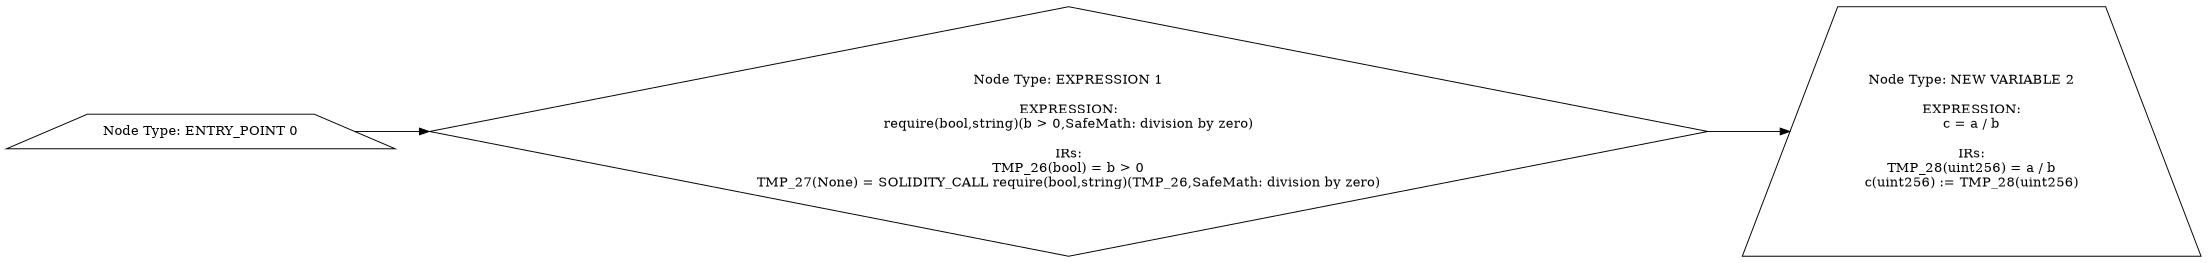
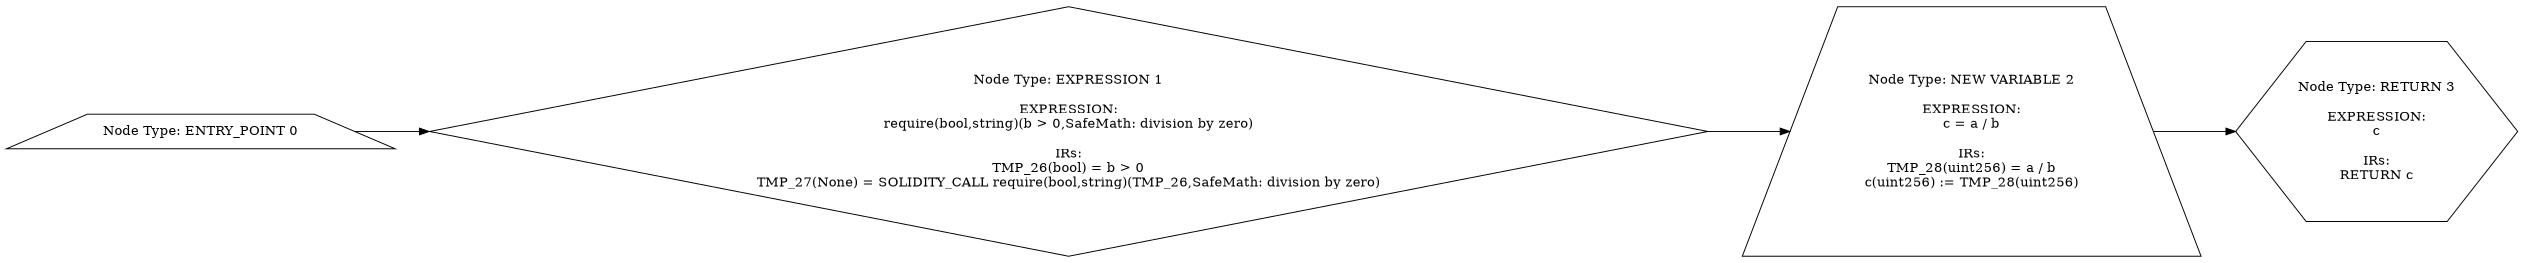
node "Node Type: RETURN 3 EXPRESSION: c IRs: RETURN c": added
